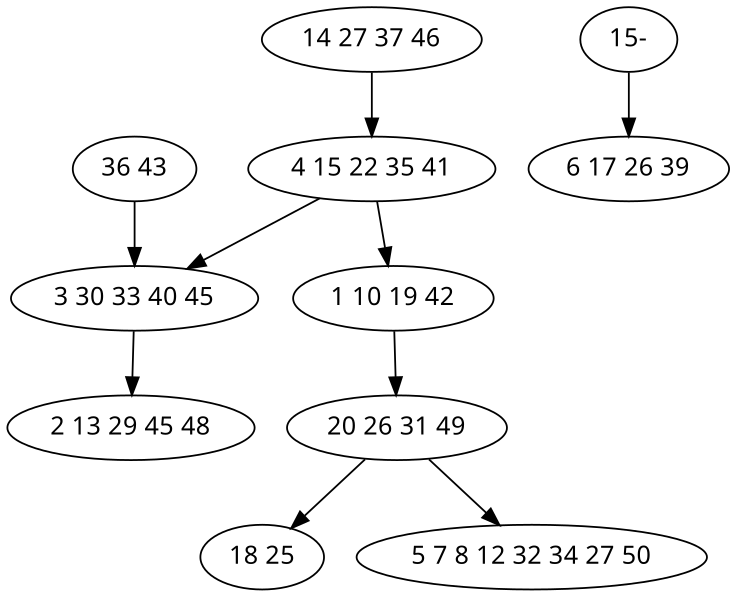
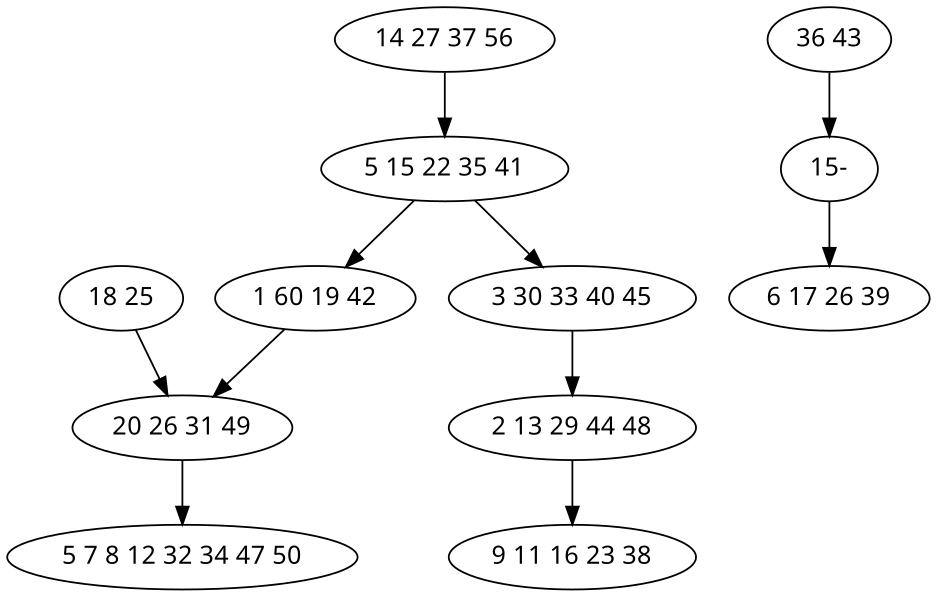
node "14 27 37 46": label "14 27 37 46" -> "14 27 37 56"
node "4 15 22 35 41": label "4 15 22 35 41" -> "5 15 22 35 41"
edge "36 43" -> "3 30 33 40 45": now "36 43" -> "15-"
node "1 10 19 42": label "1 10 19 42" -> "1 60 19 42"
node "2 13 29 45 48": label "2 13 29 45 48" -> "2 13 29 44 48"
edge "20 26 31 49" -> "18 25": reversed
node "5 7 8 12 32 34 27 50": label "5 7 8 12 32 34 27 50" -> "5 7 8 12 32 34 47 50"
node "9 11 16 23 38": added
